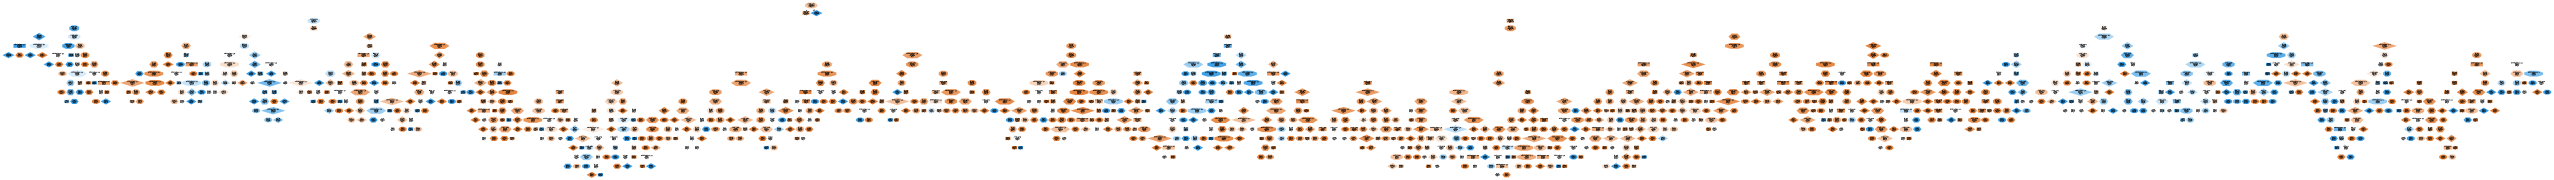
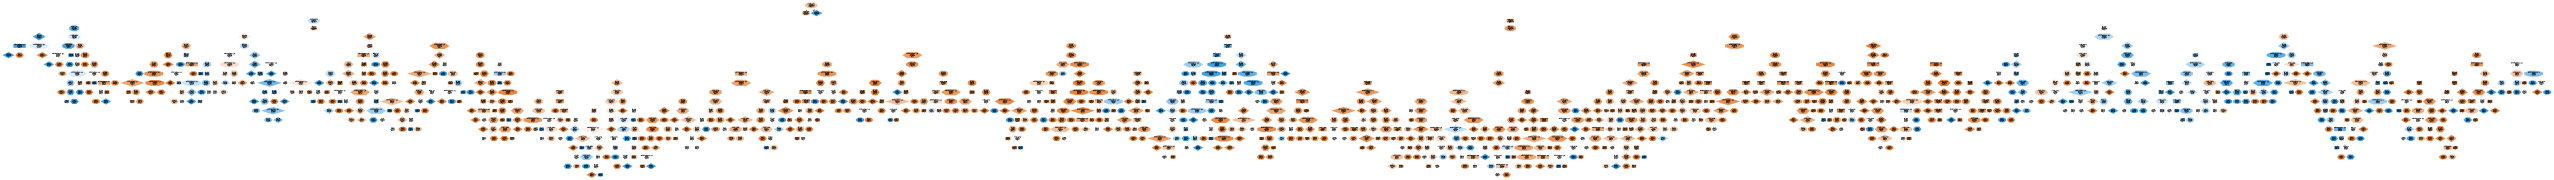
node "gini = 0.0 samples = 21 value = [0, 21] class = Yes": removed
node "gini = 0.48 samples = 5 value = [3, 2] class = No": added
node "Age <= 28.5 gini = 0.5 samples = 4 value = [2, 2] class = No": fillcolor #ffffff -> #eb9e67
node "gini = 0.0 samples = 18 value = [18, 0] class = No": fillcolor #f8fcfe -> #e58139
node "gini = 0.32 samples = 15 value = [12, 3] class = No": fillcolor #a2d1f3 -> #eca06a
